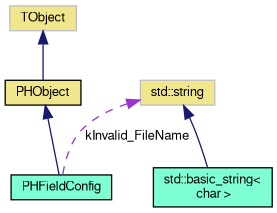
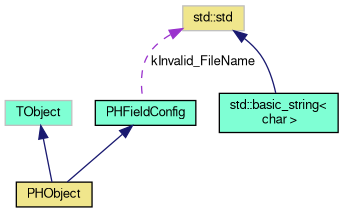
node "TObject": fillcolor khaki -> aquamarine
node "std::string": label "std::string" -> "std::std"
edge "PHFieldConfig" -> "PHObject": reversed
